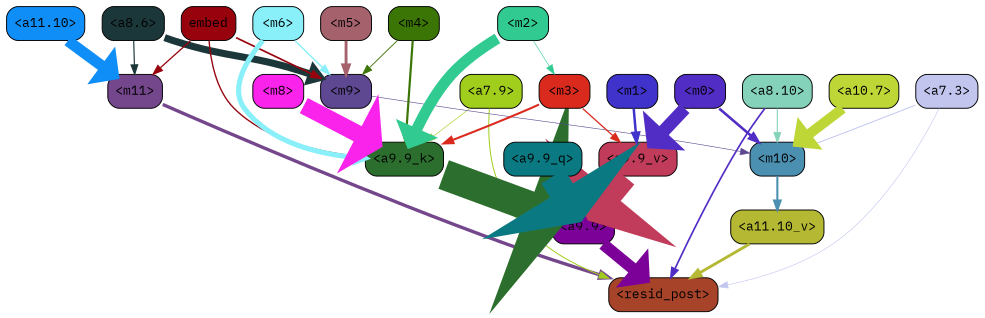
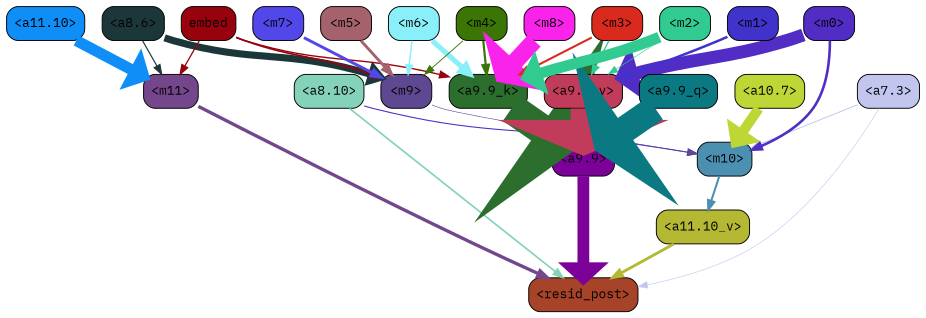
node "<m7>": added
edge "<m2>" -> "<m3>": now "<m2>" -> "<a9.9_v>"
node "<a7.9>": removed
edge "<a8.10>" -> "<m10>": color #85d2ba -> #522dc5
edge "<m3>" -> "<a9.9_v>": color #da2a1e -> #31cb92
edge "<a8.10>" -> "<resid_post>": color #522dc5 -> #85d2ba
